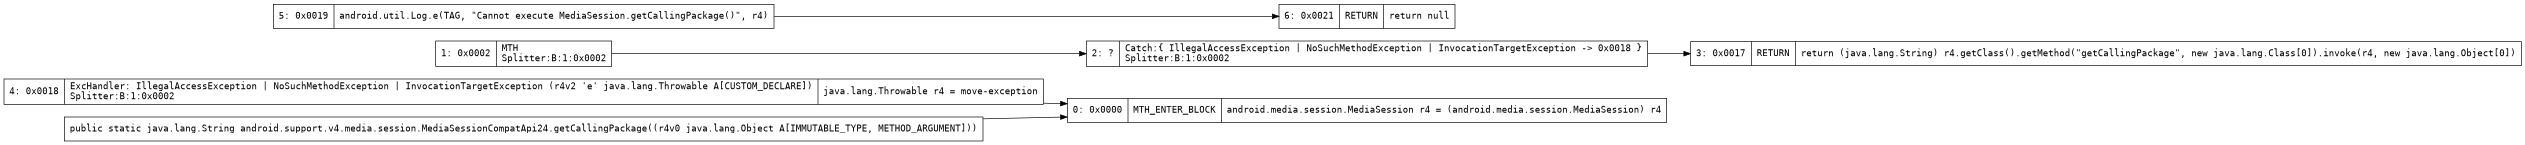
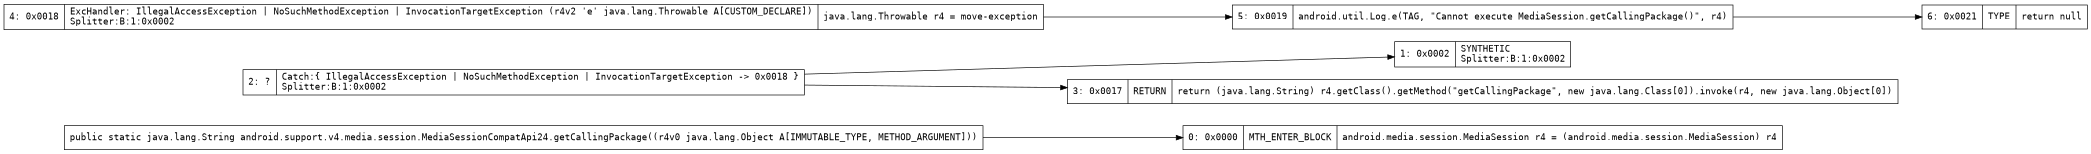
node "6: 0x0021": text "RETURN" -> "TYPE"
node "1: 0x0002": text "MTH" -> "SYNTHETIC"
edge "1: 0x0002" -> "2: ?": reversed
edge "4: 0x0018" -> "0: 0x0000": now "4: 0x0018" -> "5: 0x0019"
